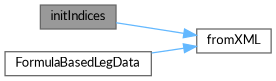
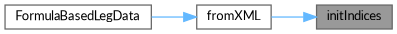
edge "initIndices" -> "fromXML": reversed
